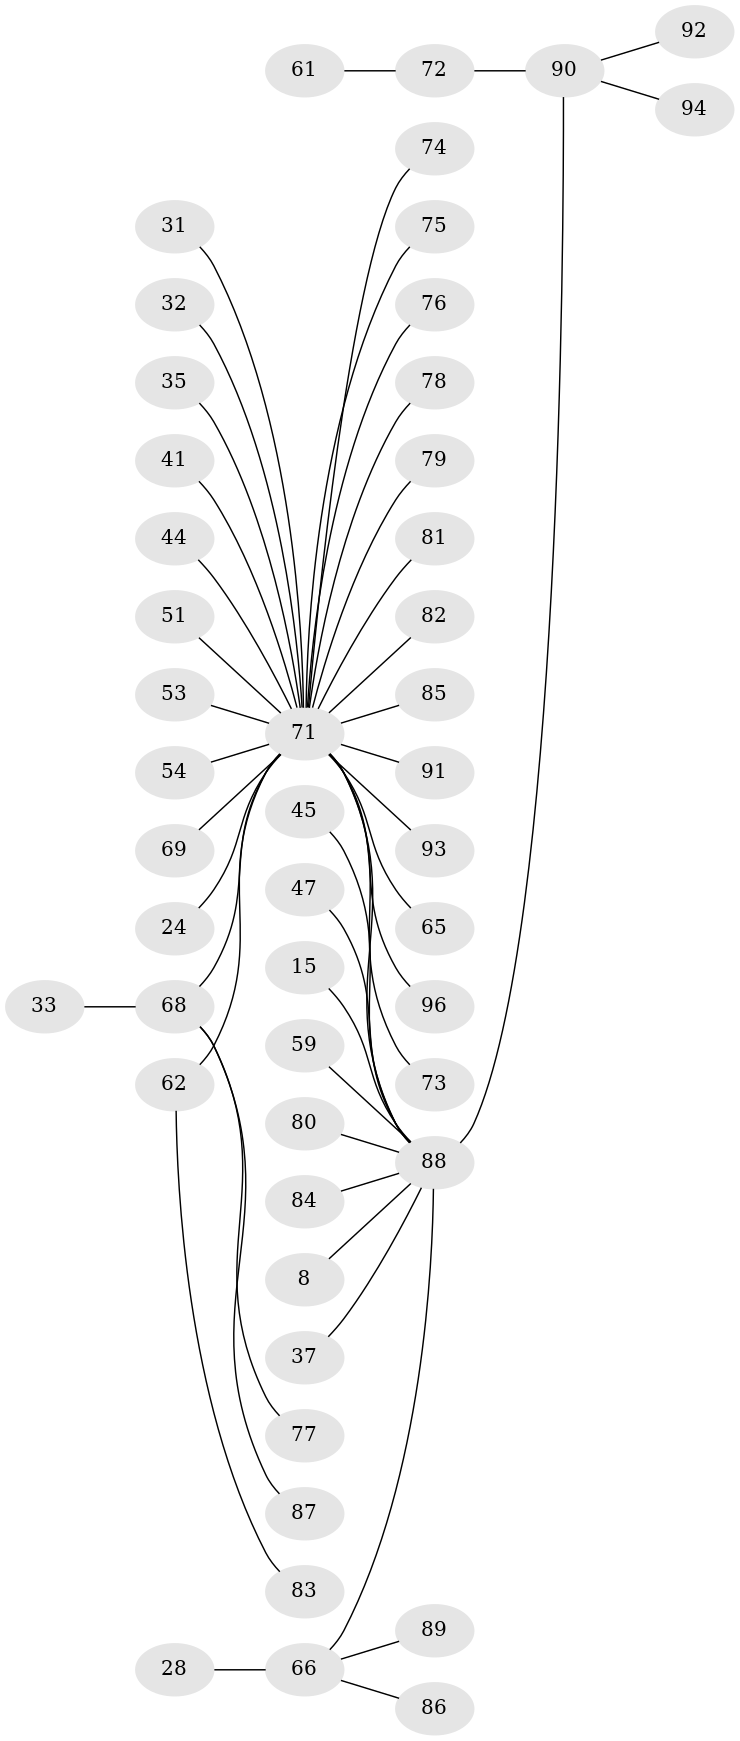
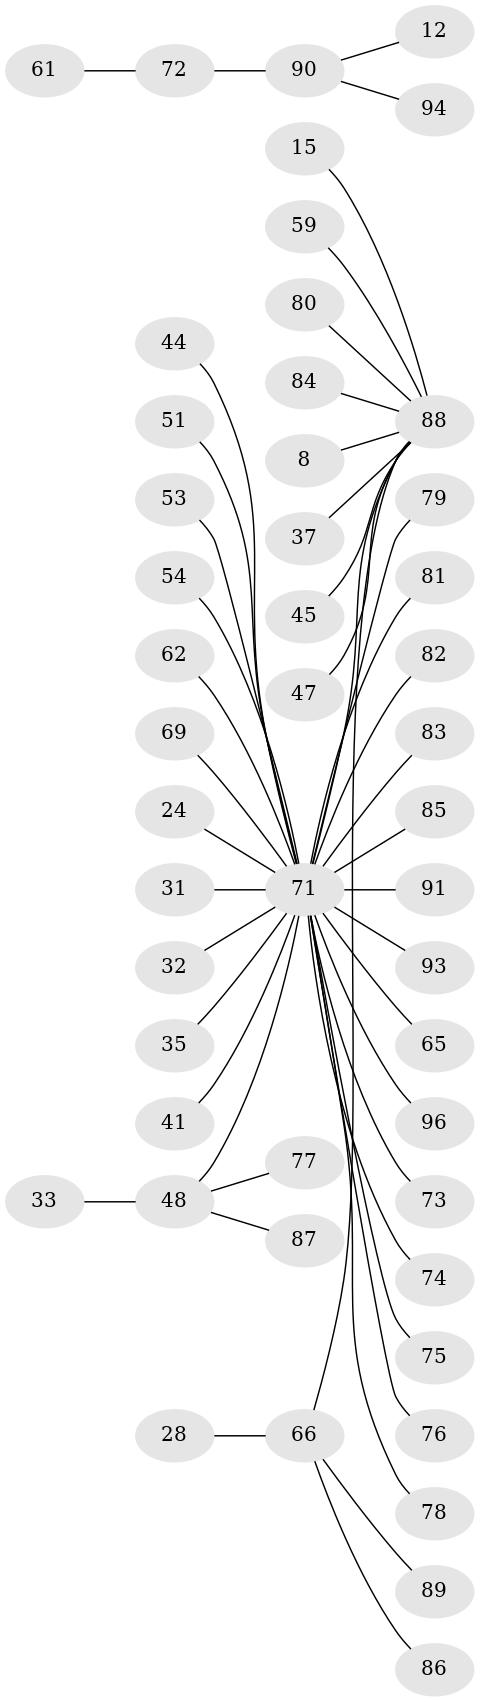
node "92": label "92" -> "12"
edge "90" -- "88": removed
node "68": label "68" -> "48"
edge "62" -- "83": now "71" -- "83"
